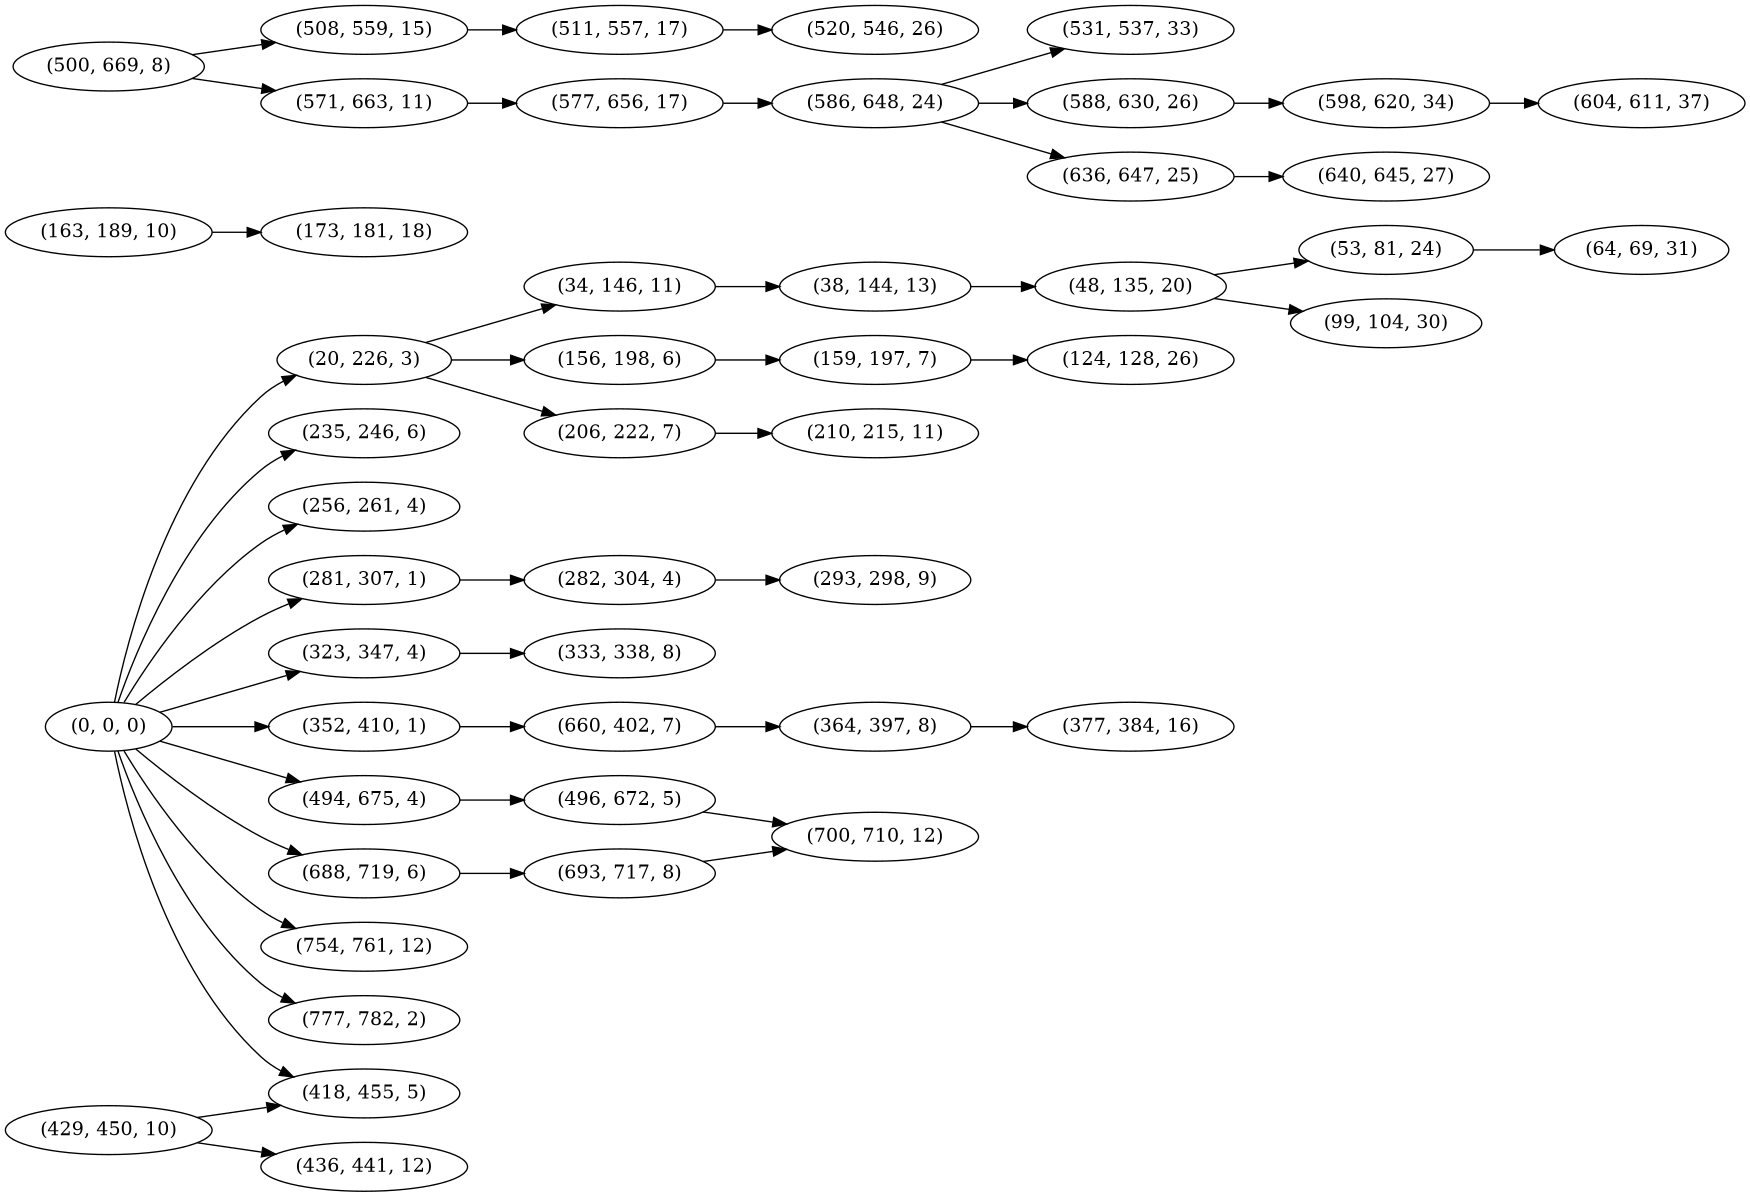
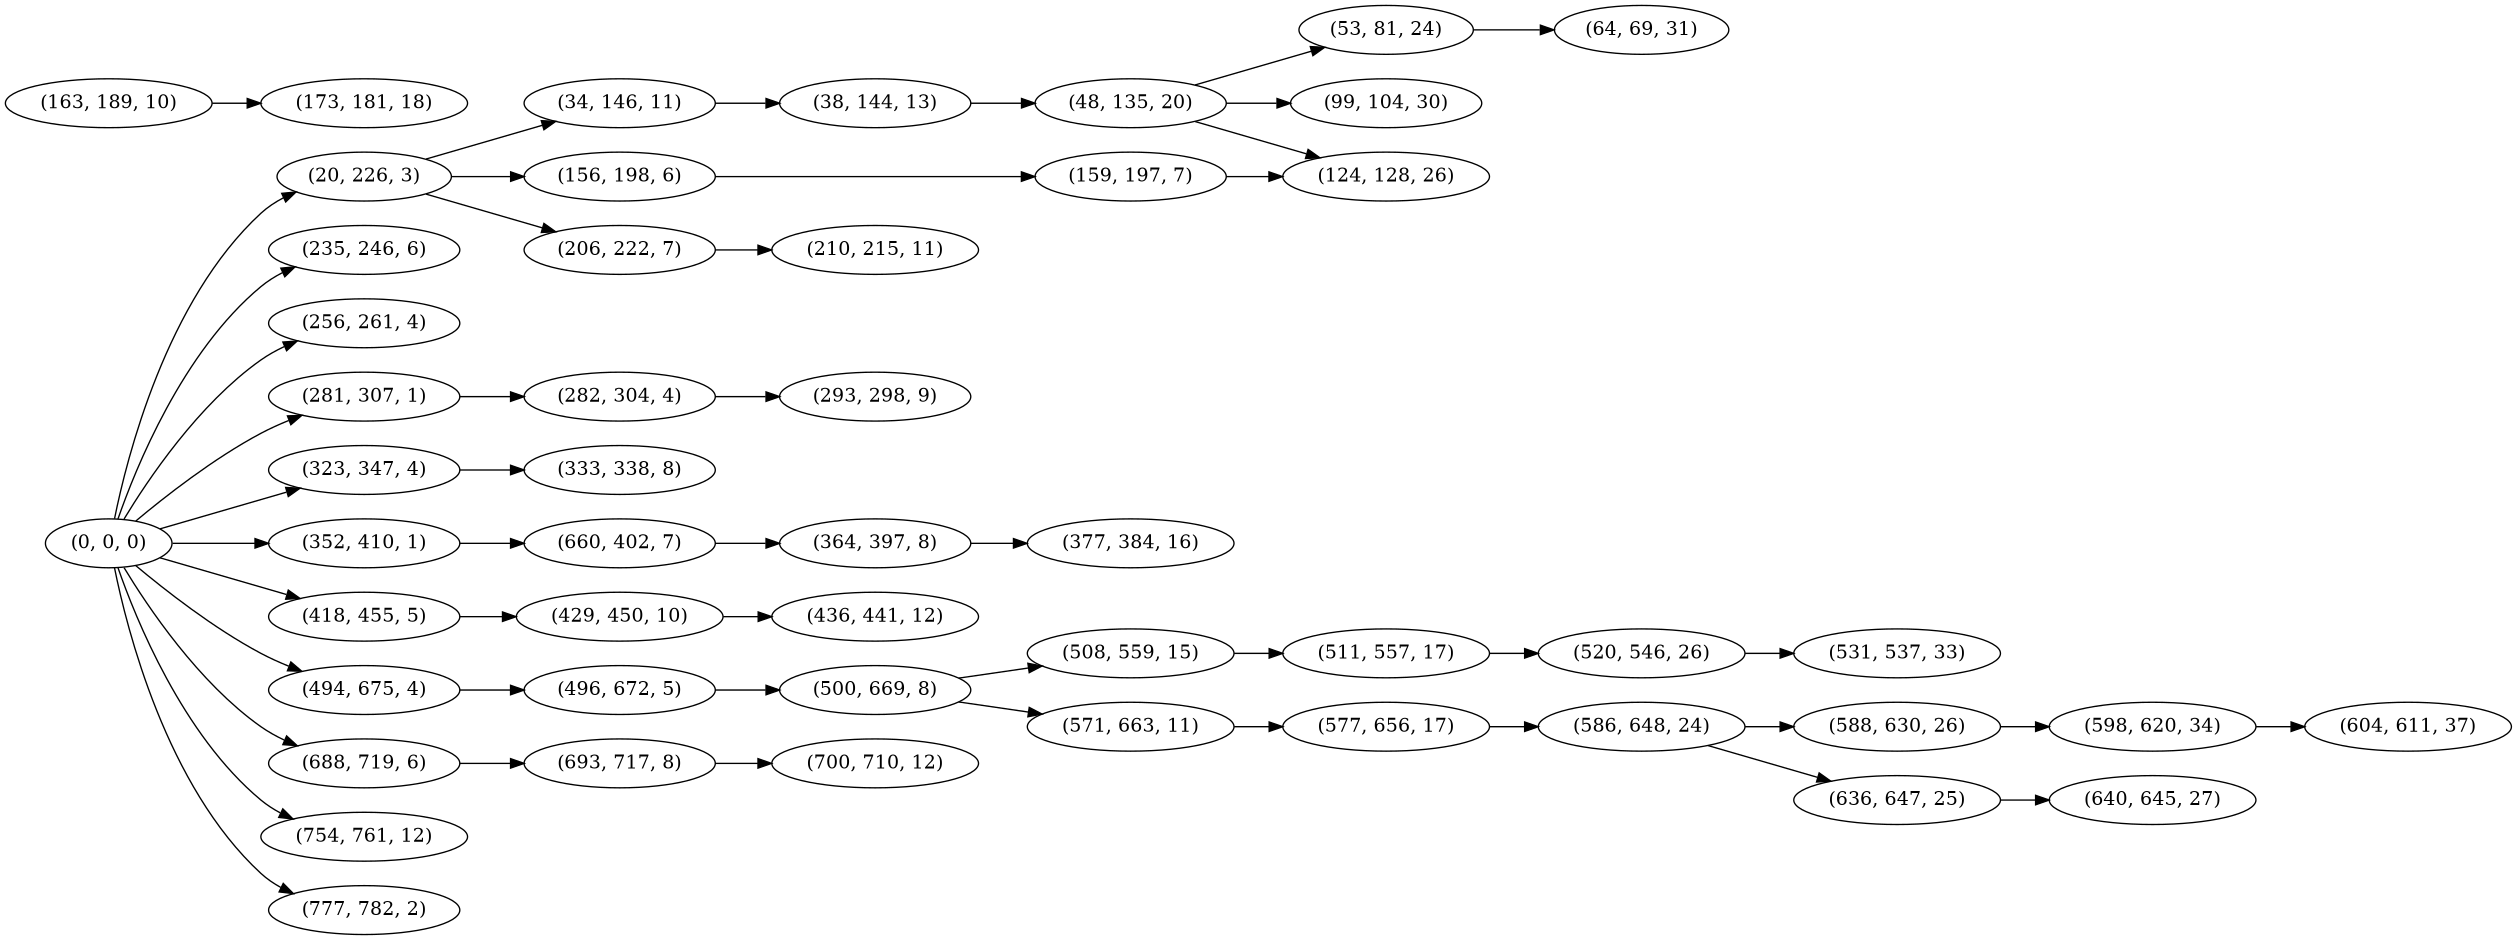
edge "(586, 648, 24)" -> "(531, 537, 33)": now "(520, 546, 26)" -> "(531, 537, 33)"
edge "(48, 135, 20)" -> "(124, 128, 26)": added
edge "(496, 672, 5)" -> "(700, 710, 12)": now "(496, 672, 5)" -> "(500, 669, 8)"
edge "(429, 450, 10)" -> "(418, 455, 5)": reversed
